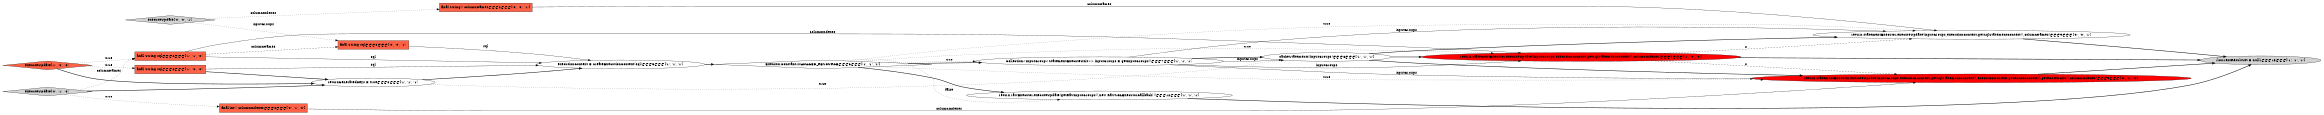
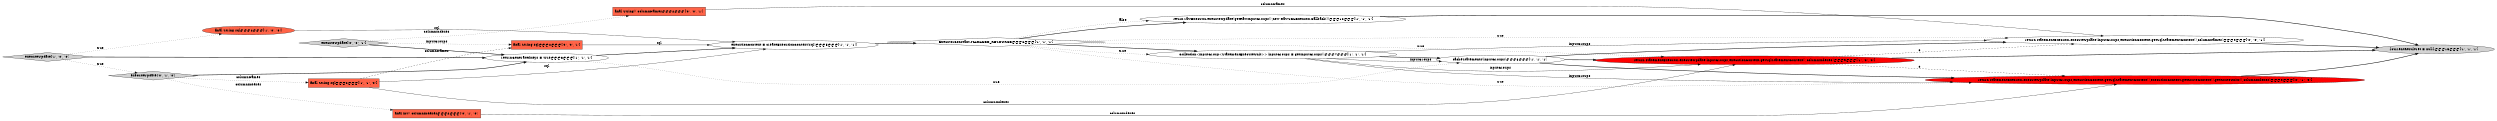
edge "executeUpdate['1', '0', '0']" -> "final String sql@@@2@@@['1', '1', '0']": now "executeUpdate['1', '0', '0']" -> "executeUpdate['0', '1', '0']"
node "executeUpdate['1', '0', '0']": fillcolor tomato -> lightgray
node "final String sql@@@2@@@['1', '0', '0']": shape box -> ellipse
edge "final String sql@@@2@@@['1', '0', '0']" -> "returnGeneratedKeys = true@@@3@@@['1', '1', '1']": now "executeUpdate['0', '0', '1']" -> "returnGeneratedKeys = true@@@3@@@['1', '1', '1']"
edge "executeUpdate['0', '1', '0']" -> "final int(( columnIndexes@@@2@@@['0', '1', '0']": label "true" -> "columnIndexes"
